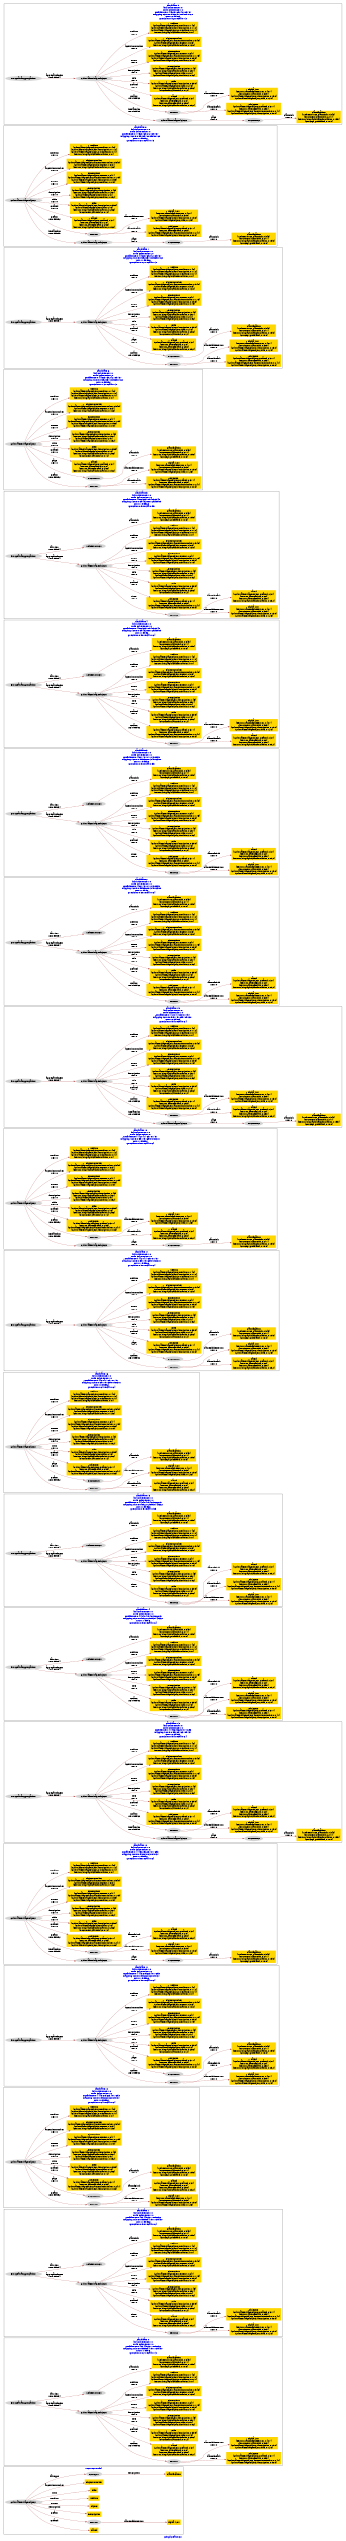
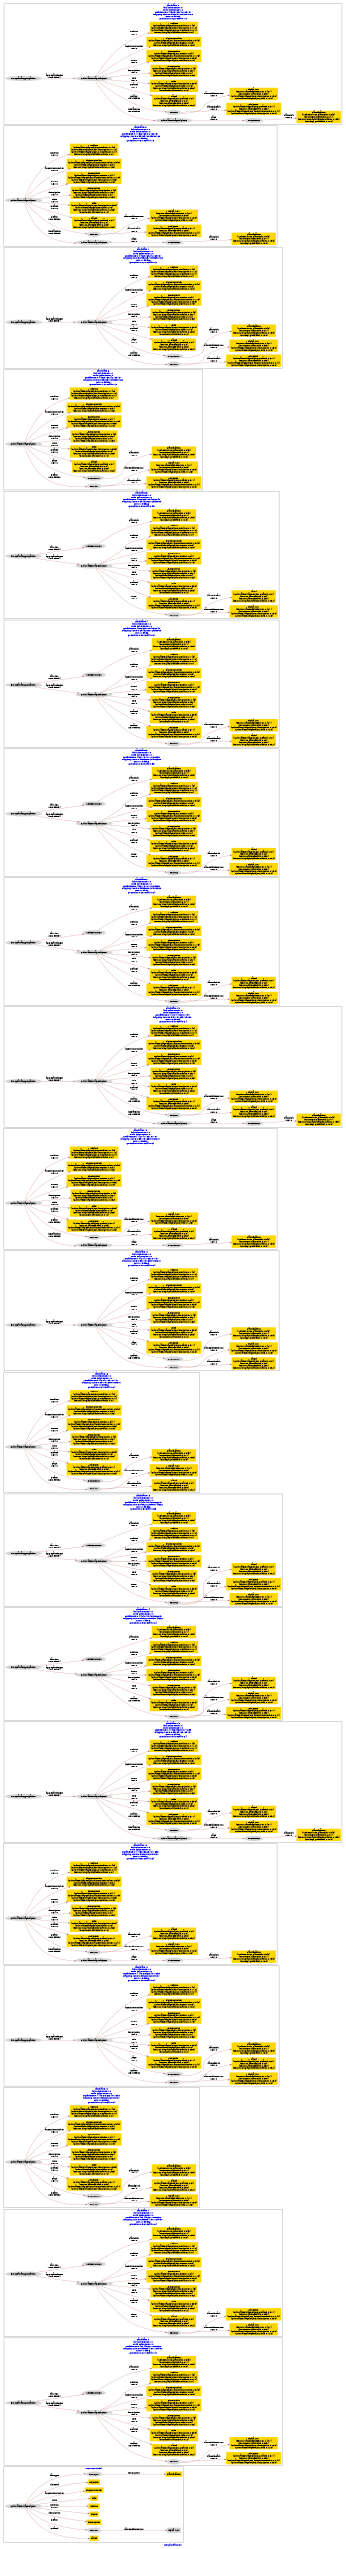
node "ObjectID": added
node "Alpha Sort": fillcolor gold -> lightgray
